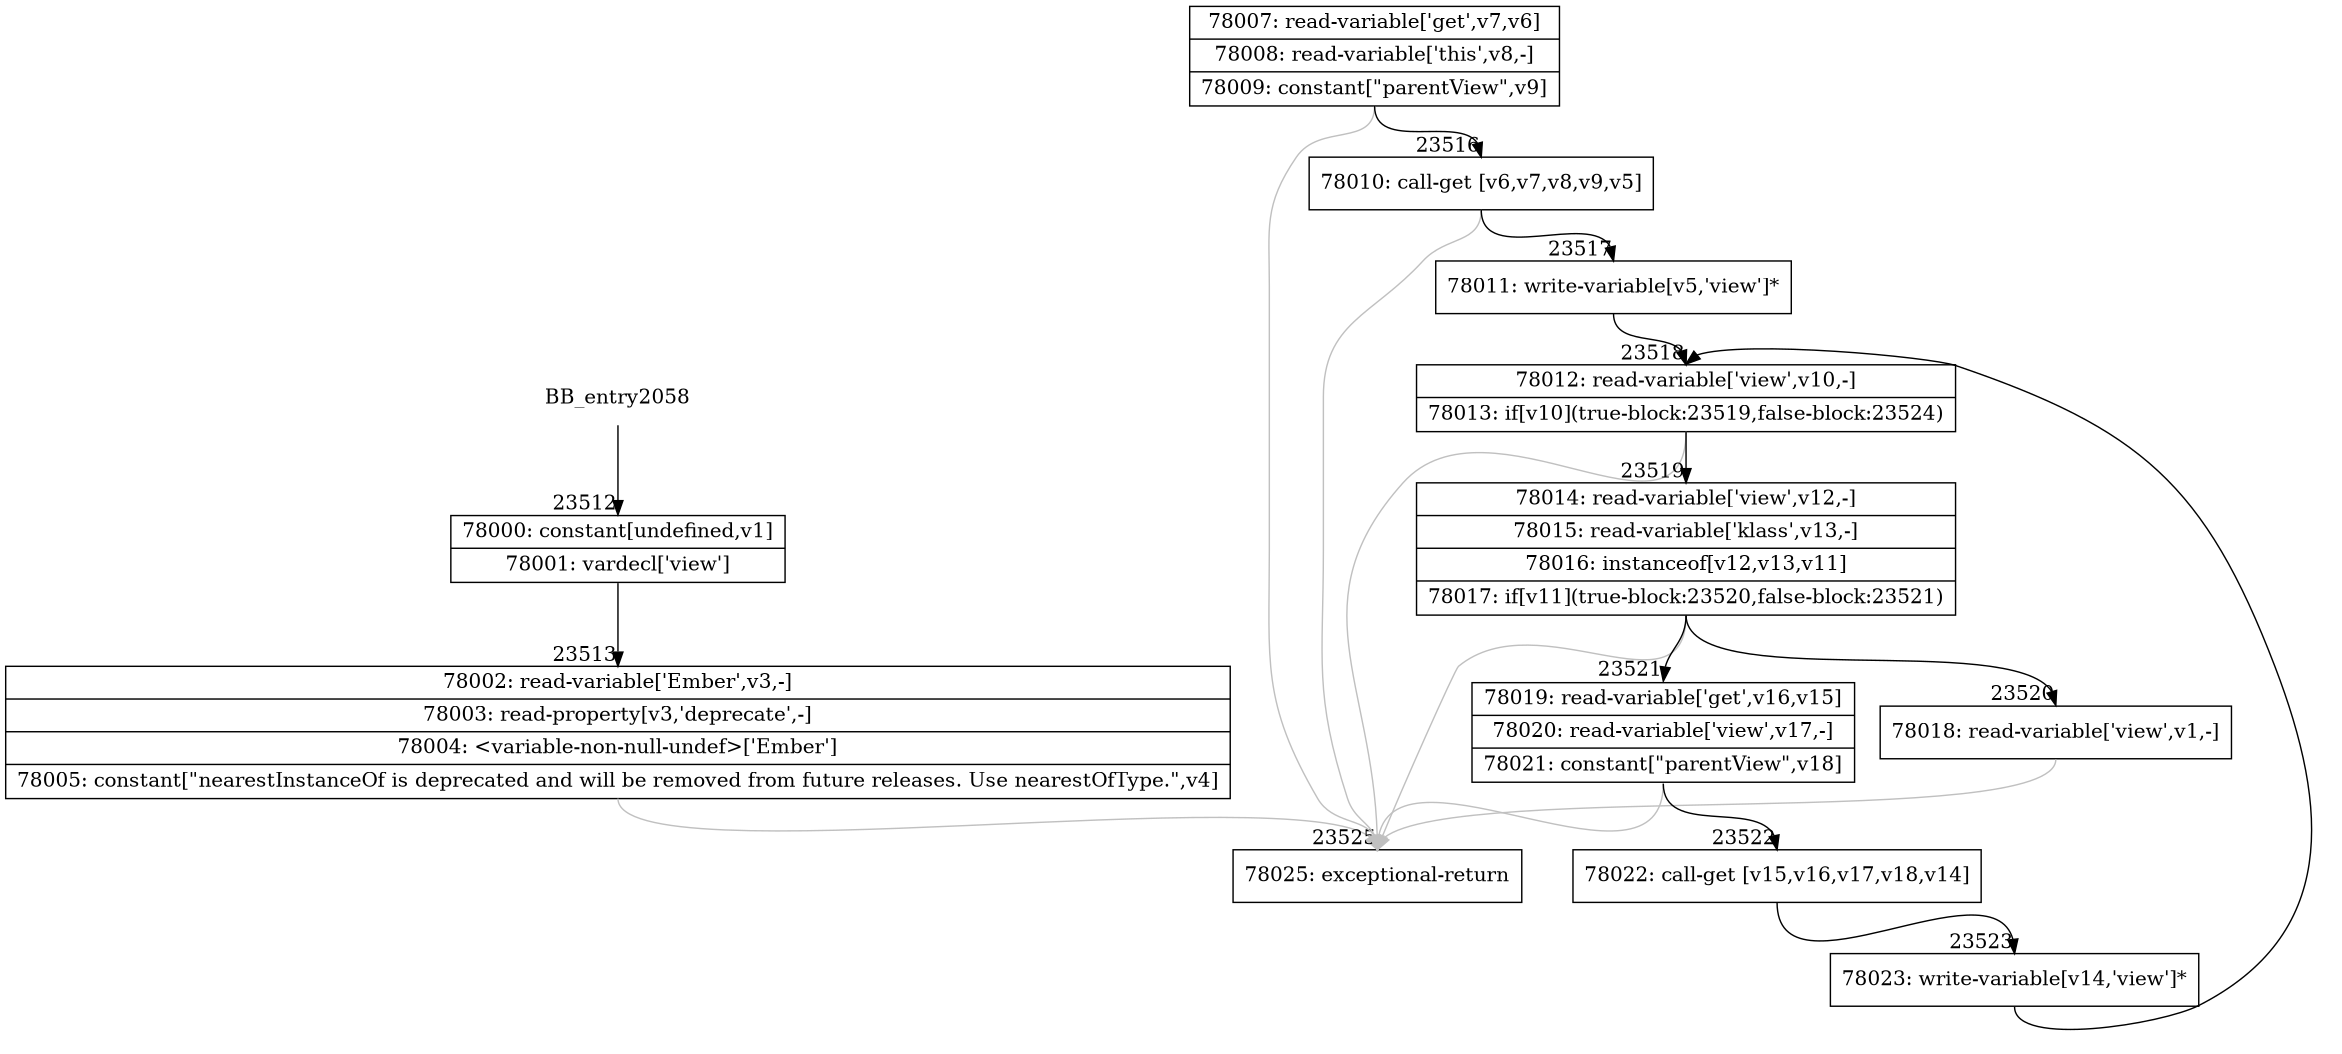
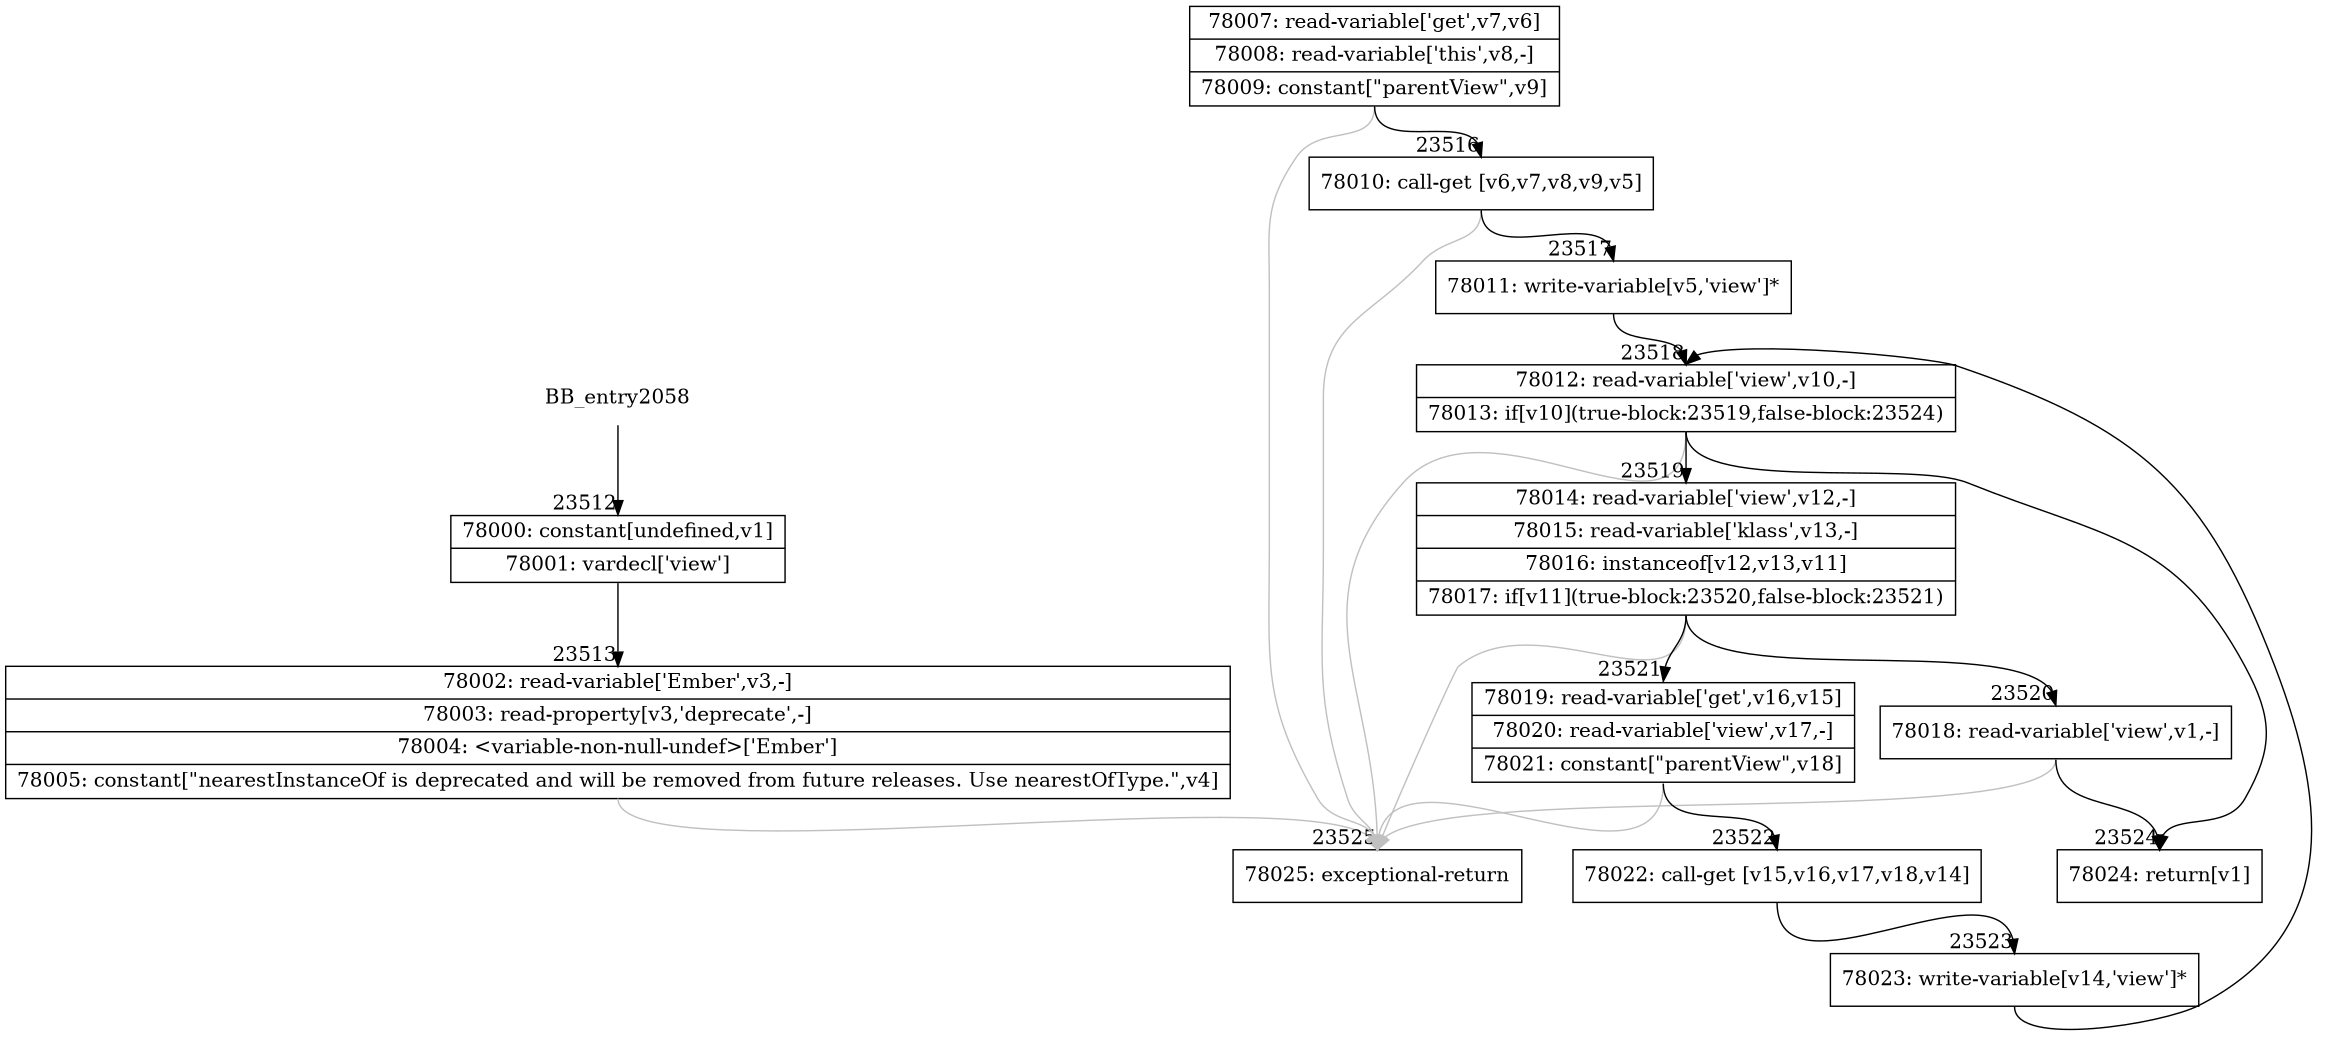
node "78024: return[v1]": added
